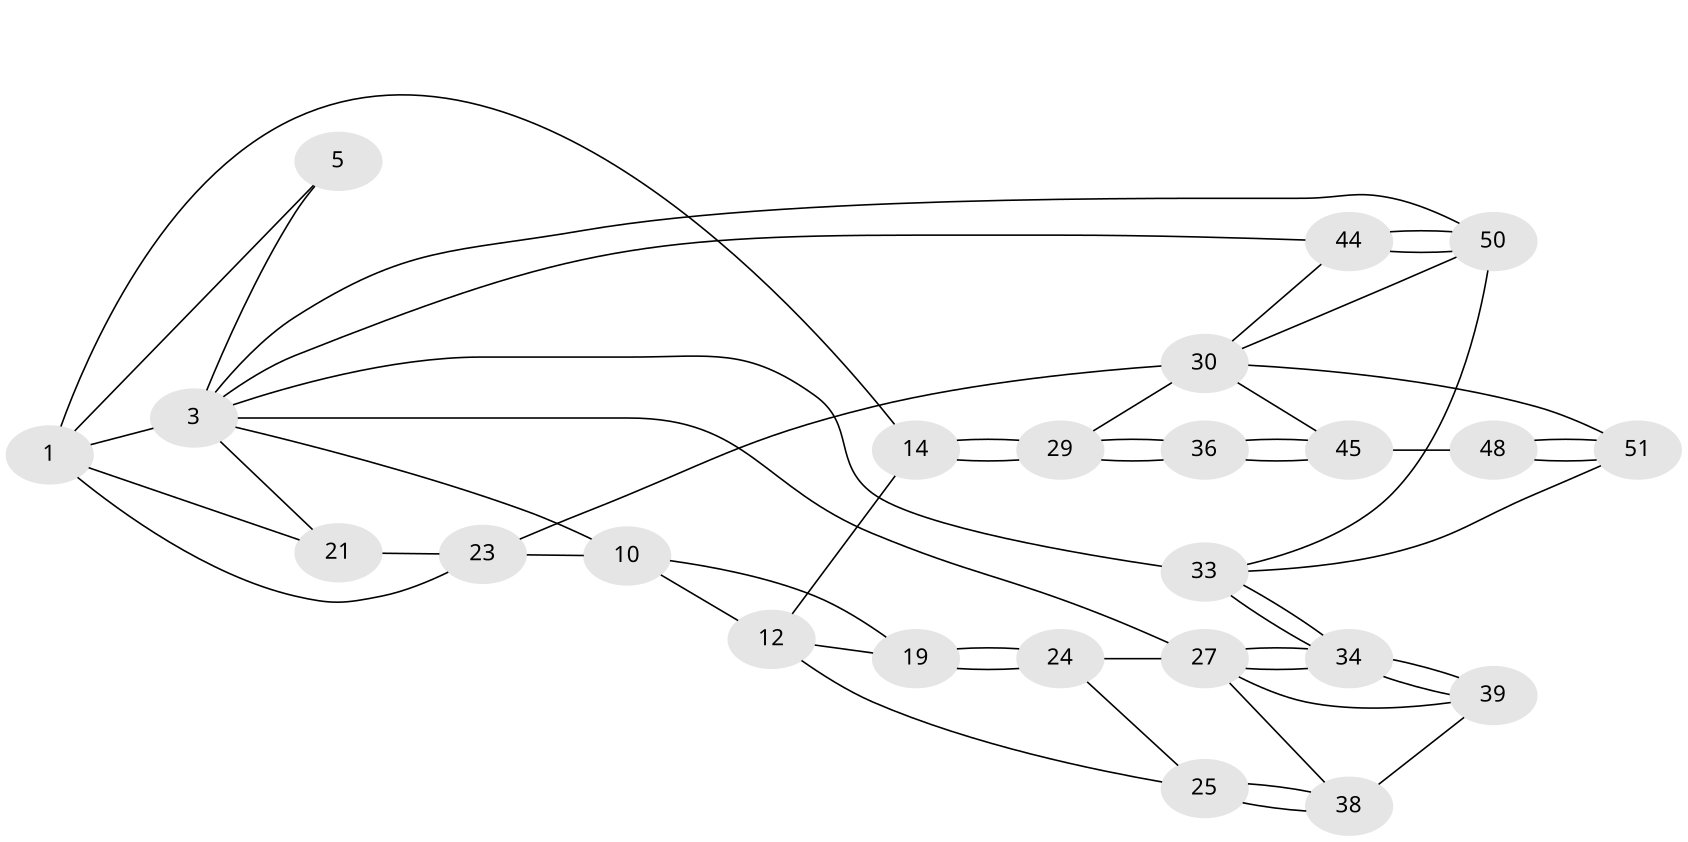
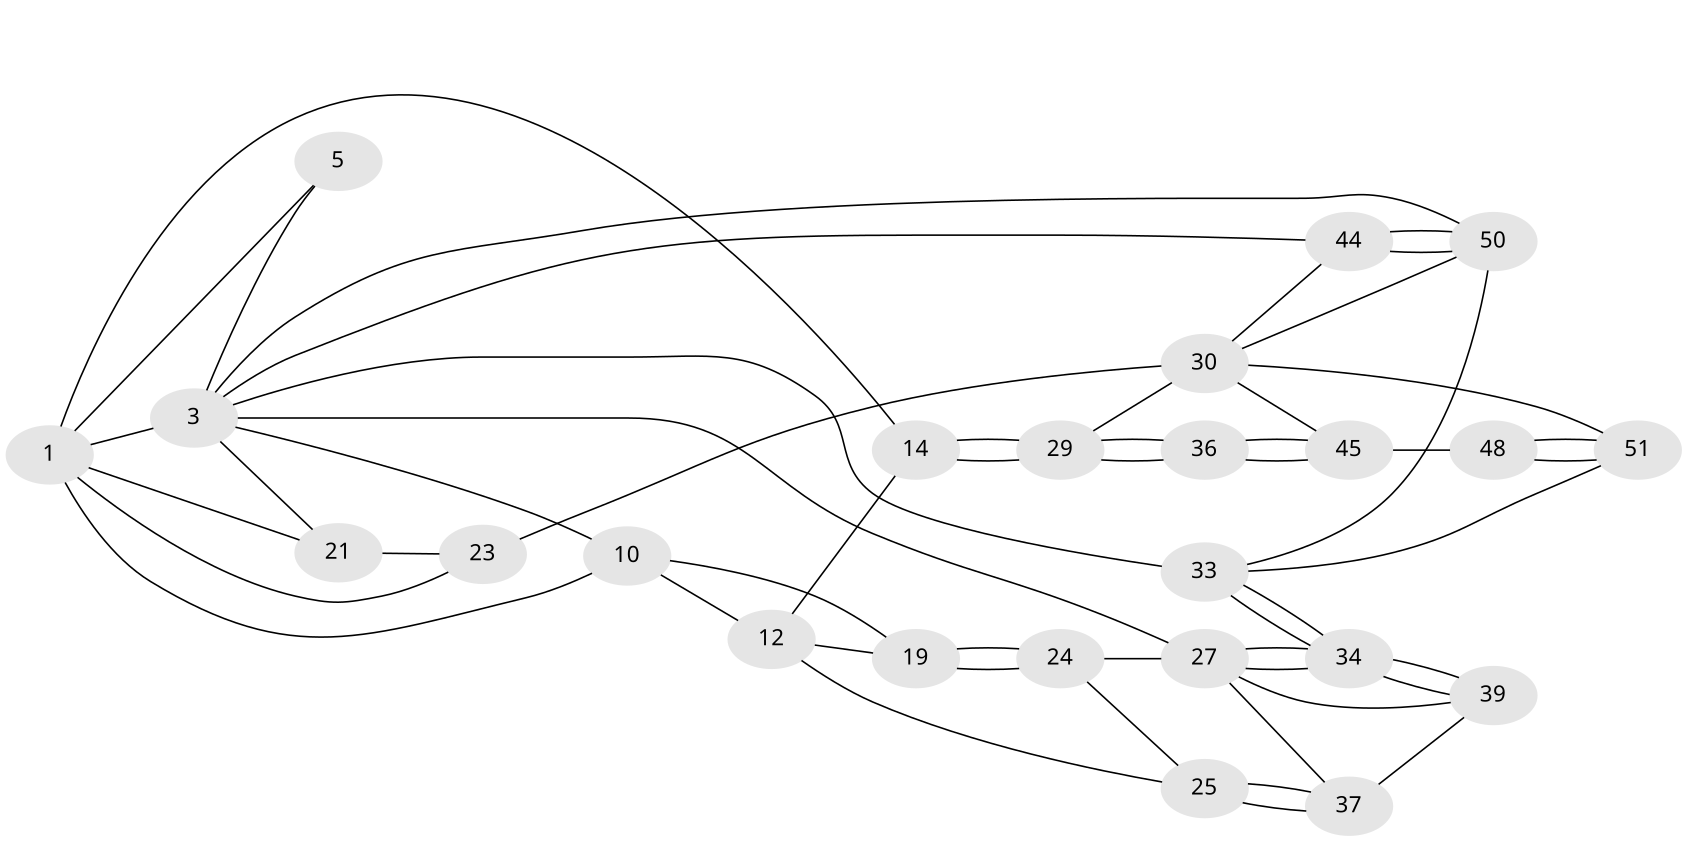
edge "23" -- "10": now "1" -- "10"
node "38": label "38" -> "37"
